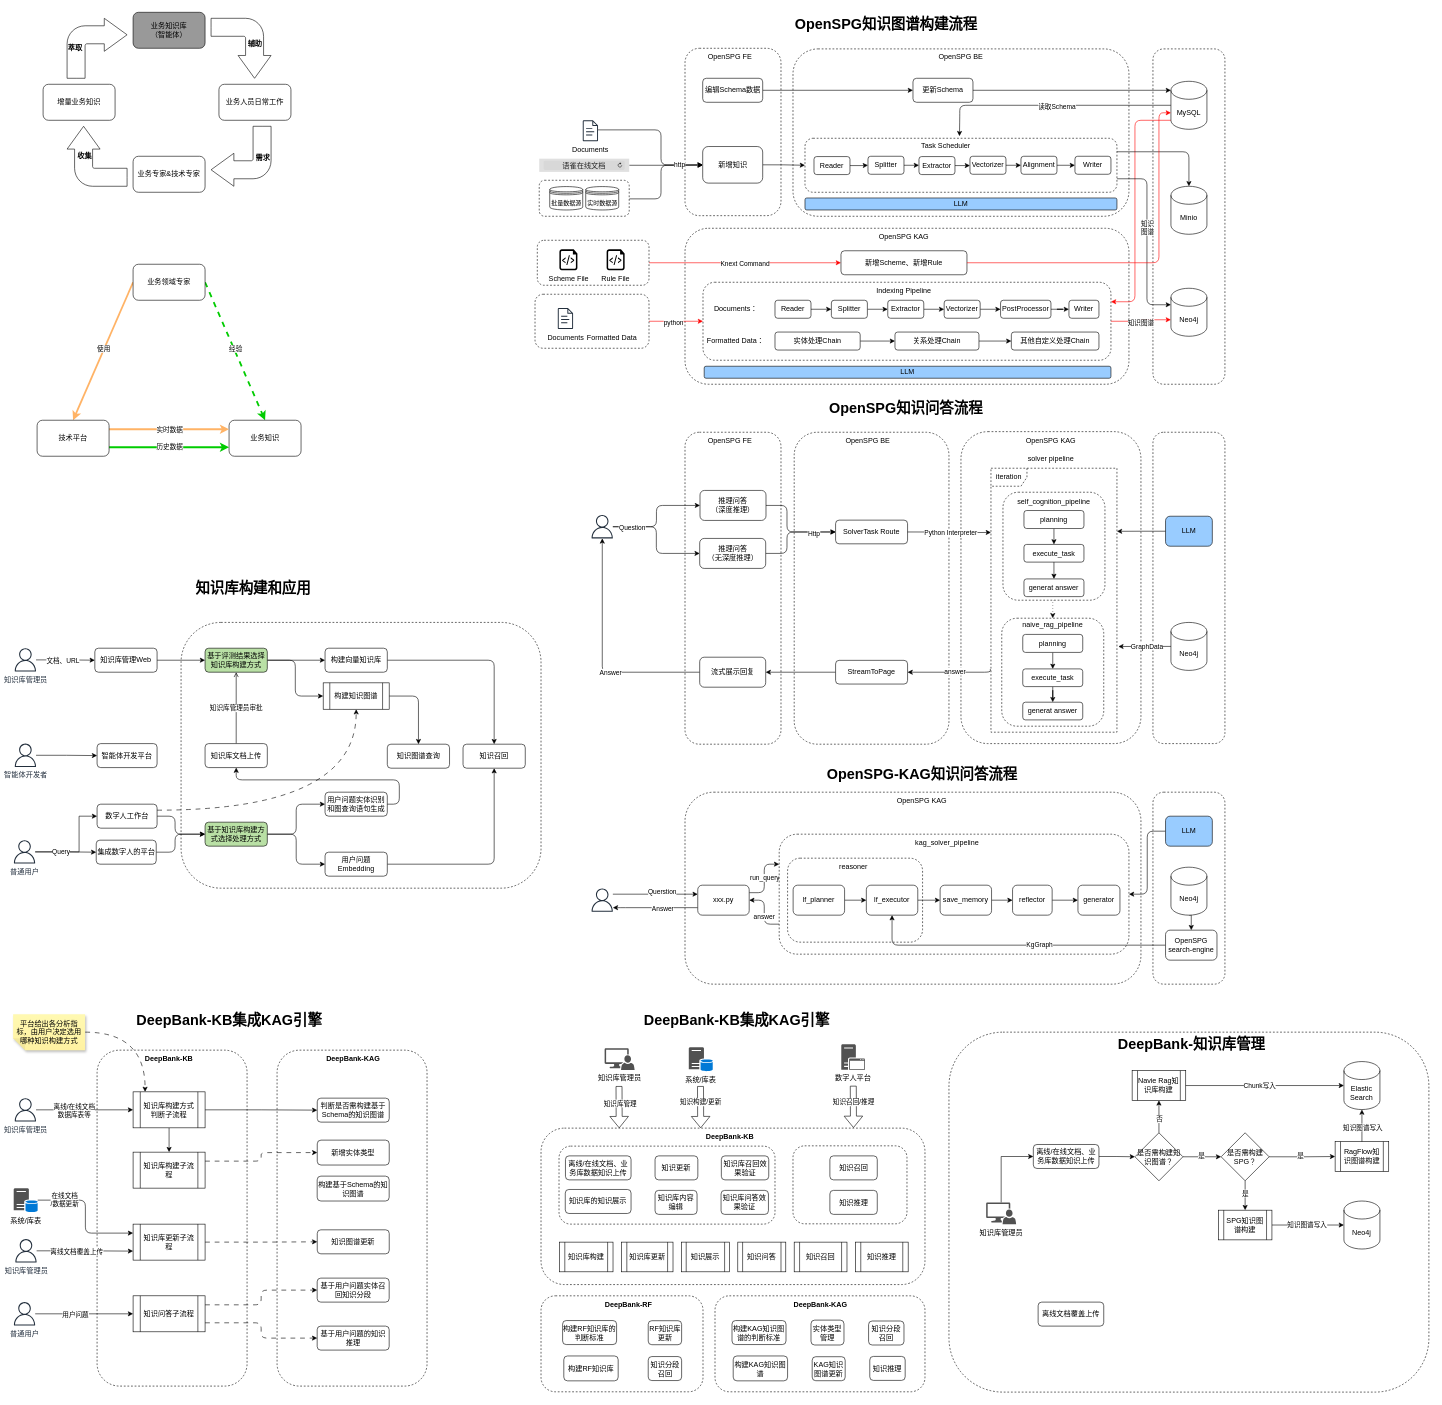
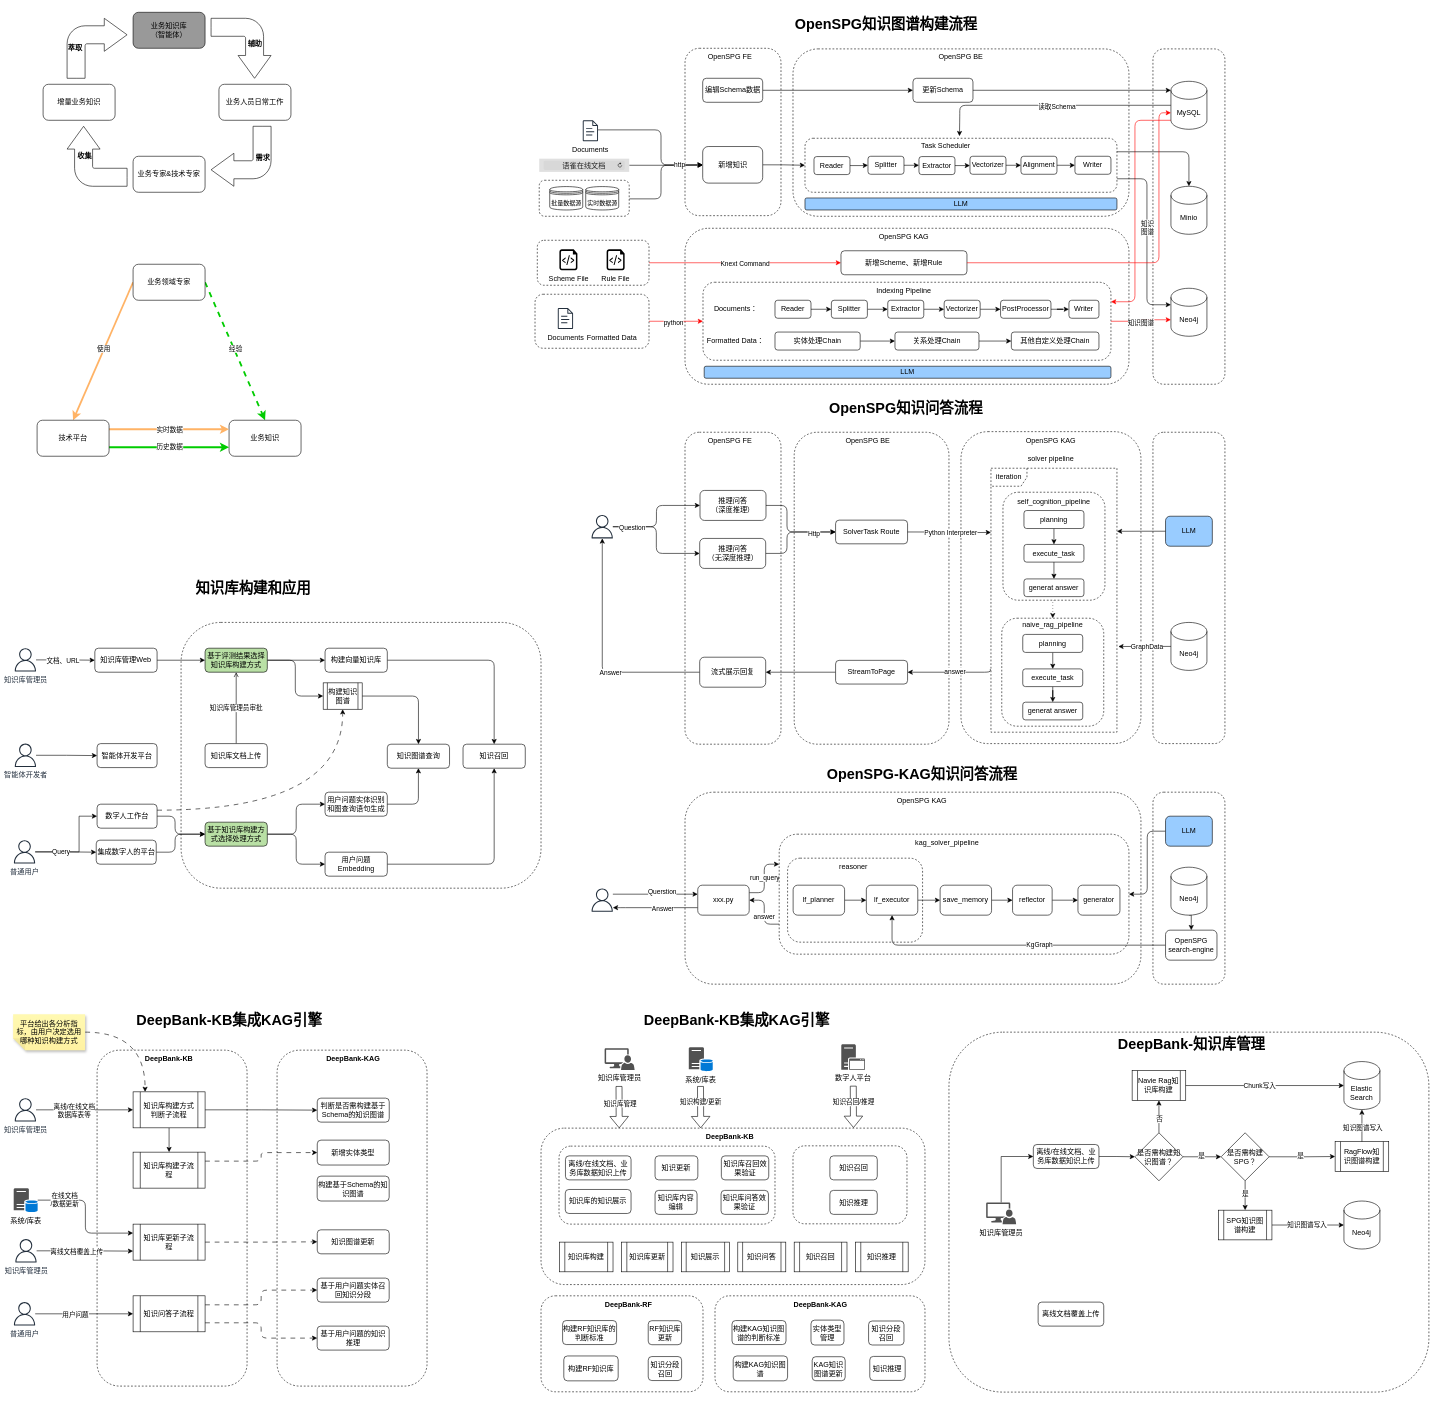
node "构建知识图谱": size 66x26 -> 39x26
edge "用户问题实体识别和图查询语句生成" -> "知识库文档上传": now "用户问题实体识别和图查询语句生成" -> "知识图谱查询"
